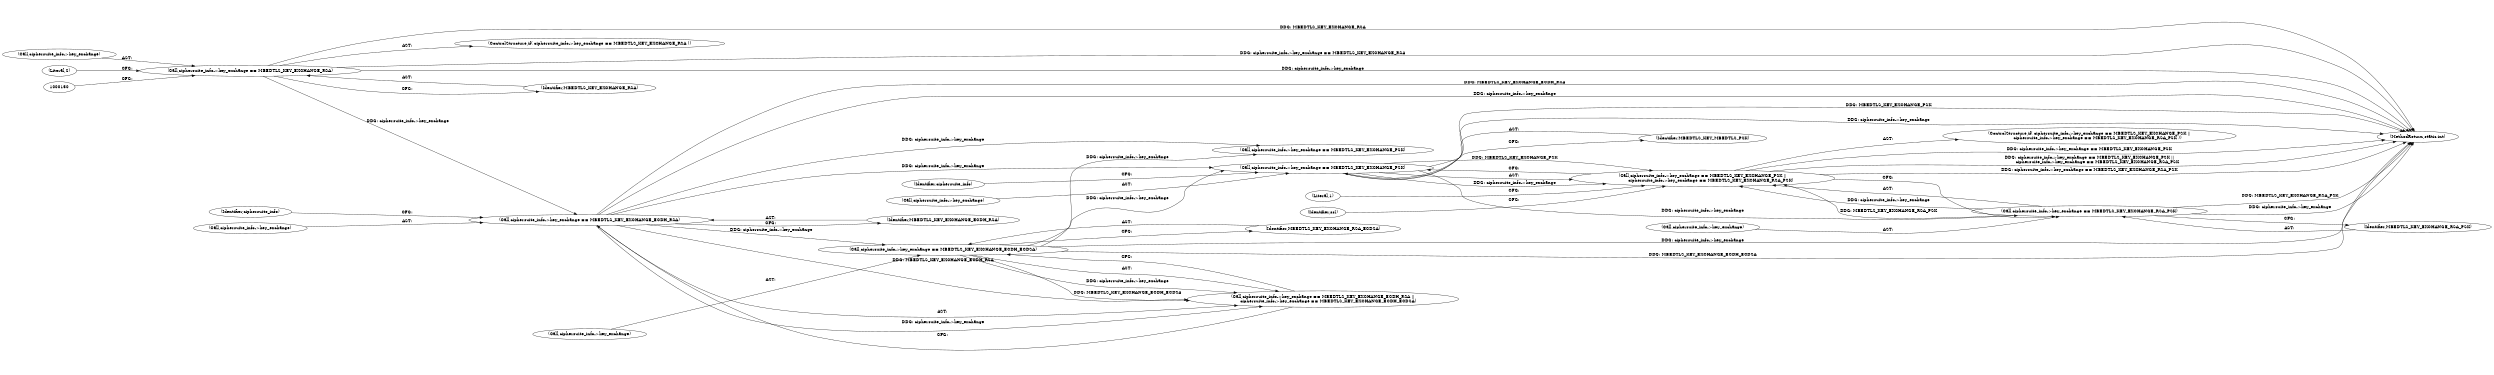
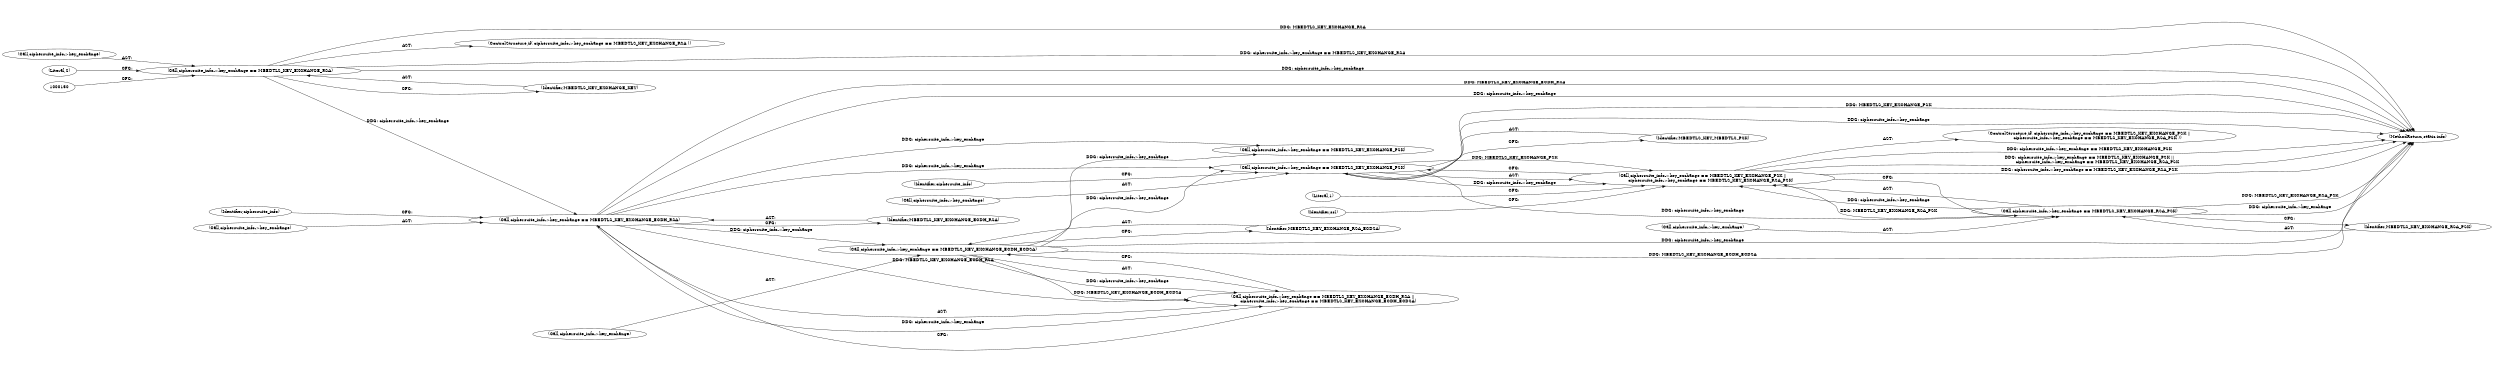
node "(Identifier,MBEDTLS_KEY_EXCHANGE_RSA)": label "(Identifier,MBEDTLS_KEY_EXCHANGE_RSA)" -> "(Identifier,MBEDTLS_KEY_EXCHANGE_KEY)"
node "(MethodReturn,static int)": label "(MethodReturn,static int)" -> "(MethodReturn,static info)"
